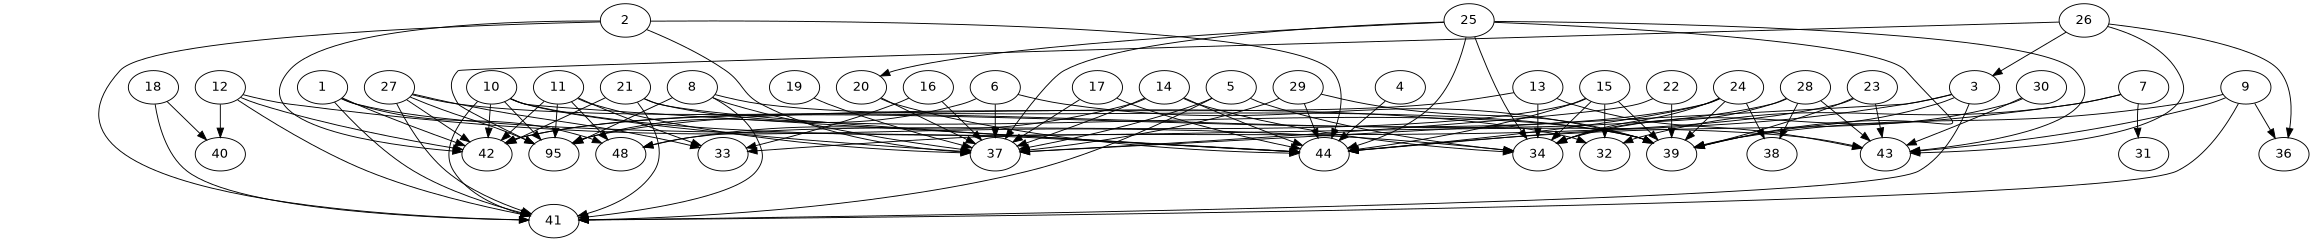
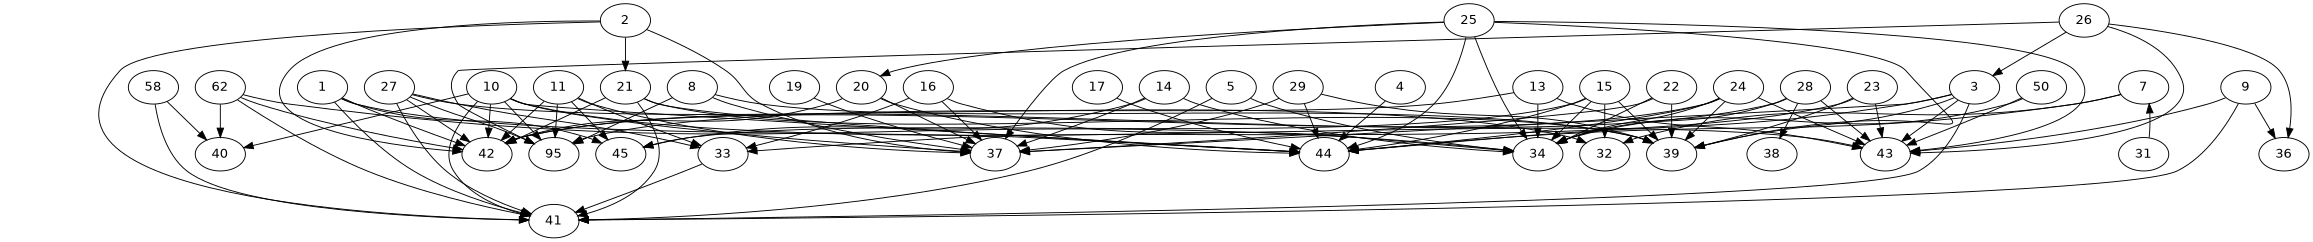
edge "2" -> "44": now "2" -> "21"
node "18": label "18" -> "58"
node "12": label "12" -> "62"
node "6": removed
node "30": label "30" -> "50"
edge "7" -> "31": reversed
edge "24" -> "38": now "24" -> "43"
edge "17" -> "37": removed
edge "3" -> "43": added
edge "22" -> "34": added
edge "10" -> "40": added
edge "9" -> "39": removed
edge "20" -> "42": added
edge "14" -> "44": removed
edge "5" -> "37": removed
edge "16" -> "34": added
node "48": label "48" -> "45"
edge "8" -> "41": now "33" -> "41"
